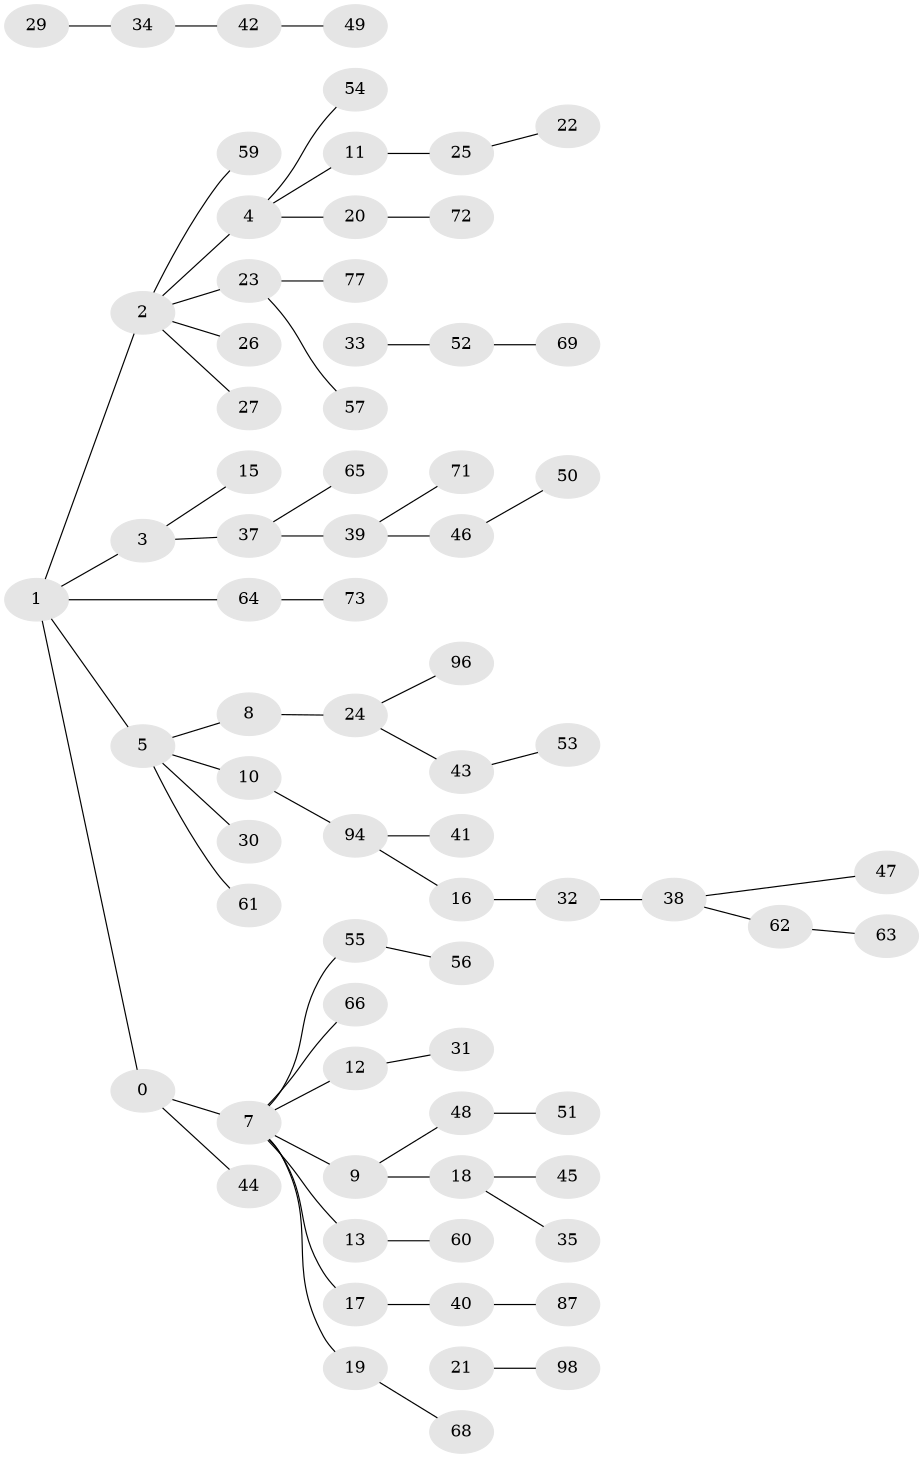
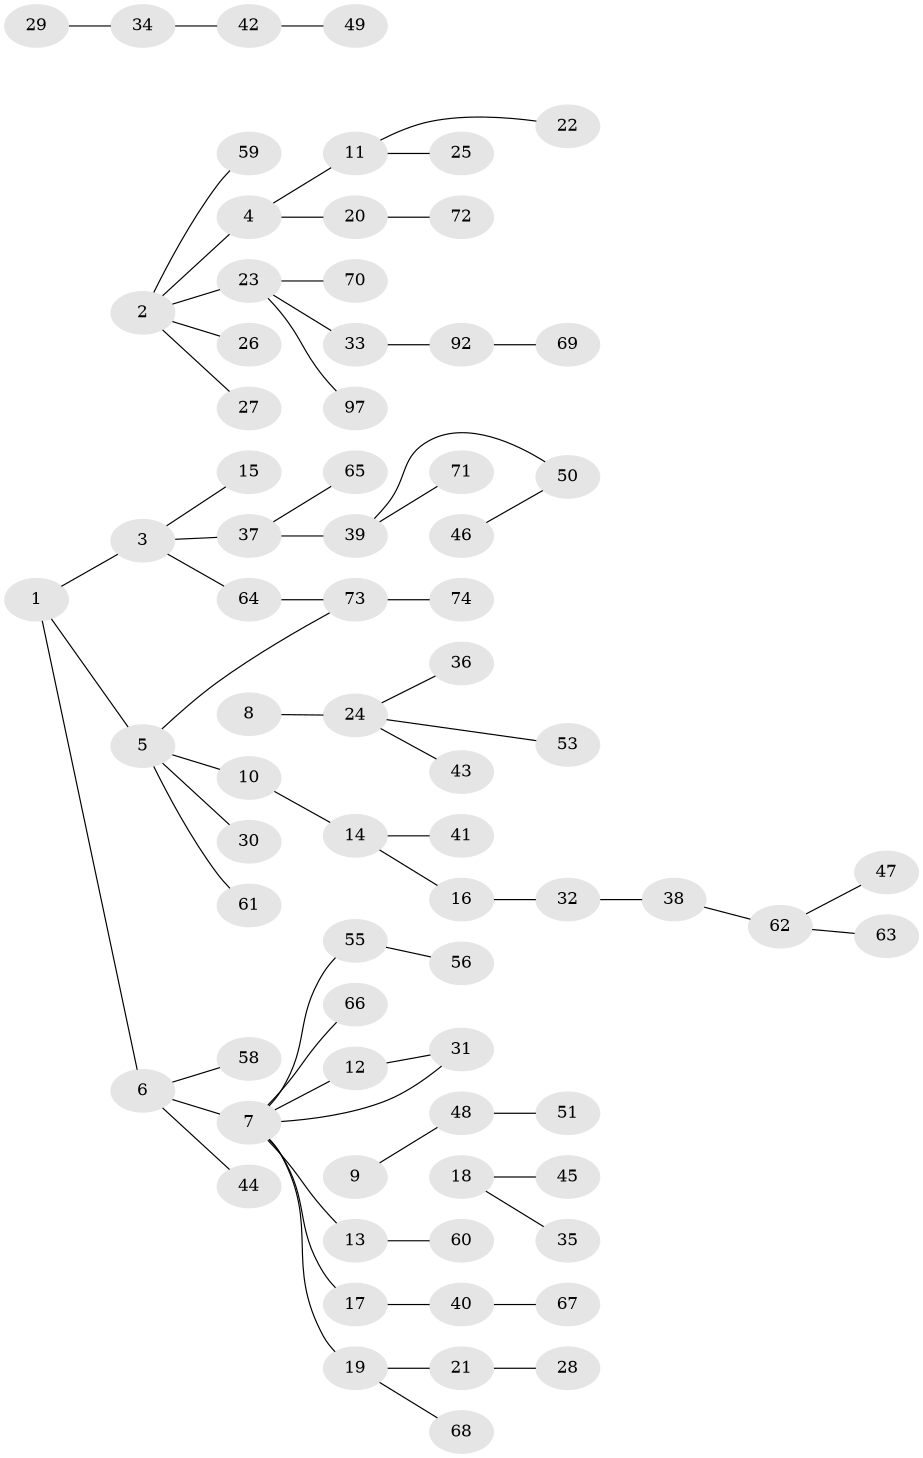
node "54": removed
edge "22" -- "25": now "22" -- "11"
node "77": label "77" -> "70"
edge "23" -- "33": added
node "52": label "52" -> "92"
node "57": label "57" -> "97"
edge "2" -- "1": removed
edge "39" -- "46": now "39" -- "50"
edge "1" -- "64": now "3" -- "64"
node "74": added
node "96": label "96" -> "36"
edge "8" -- "5": now "73" -- "5"
edge "53" -- "43": now "53" -- "24"
node "94": label "94" -> "14"
edge "47" -- "38": now "47" -- "62"
node "58": added
node "0": label "0" -> "6"
edge "7" -- "9": now "7" -- "31"
edge "9" -- "18": removed
node "87": label "87" -> "67"
edge "19" -- "21": added
node "98": label "98" -> "28"
